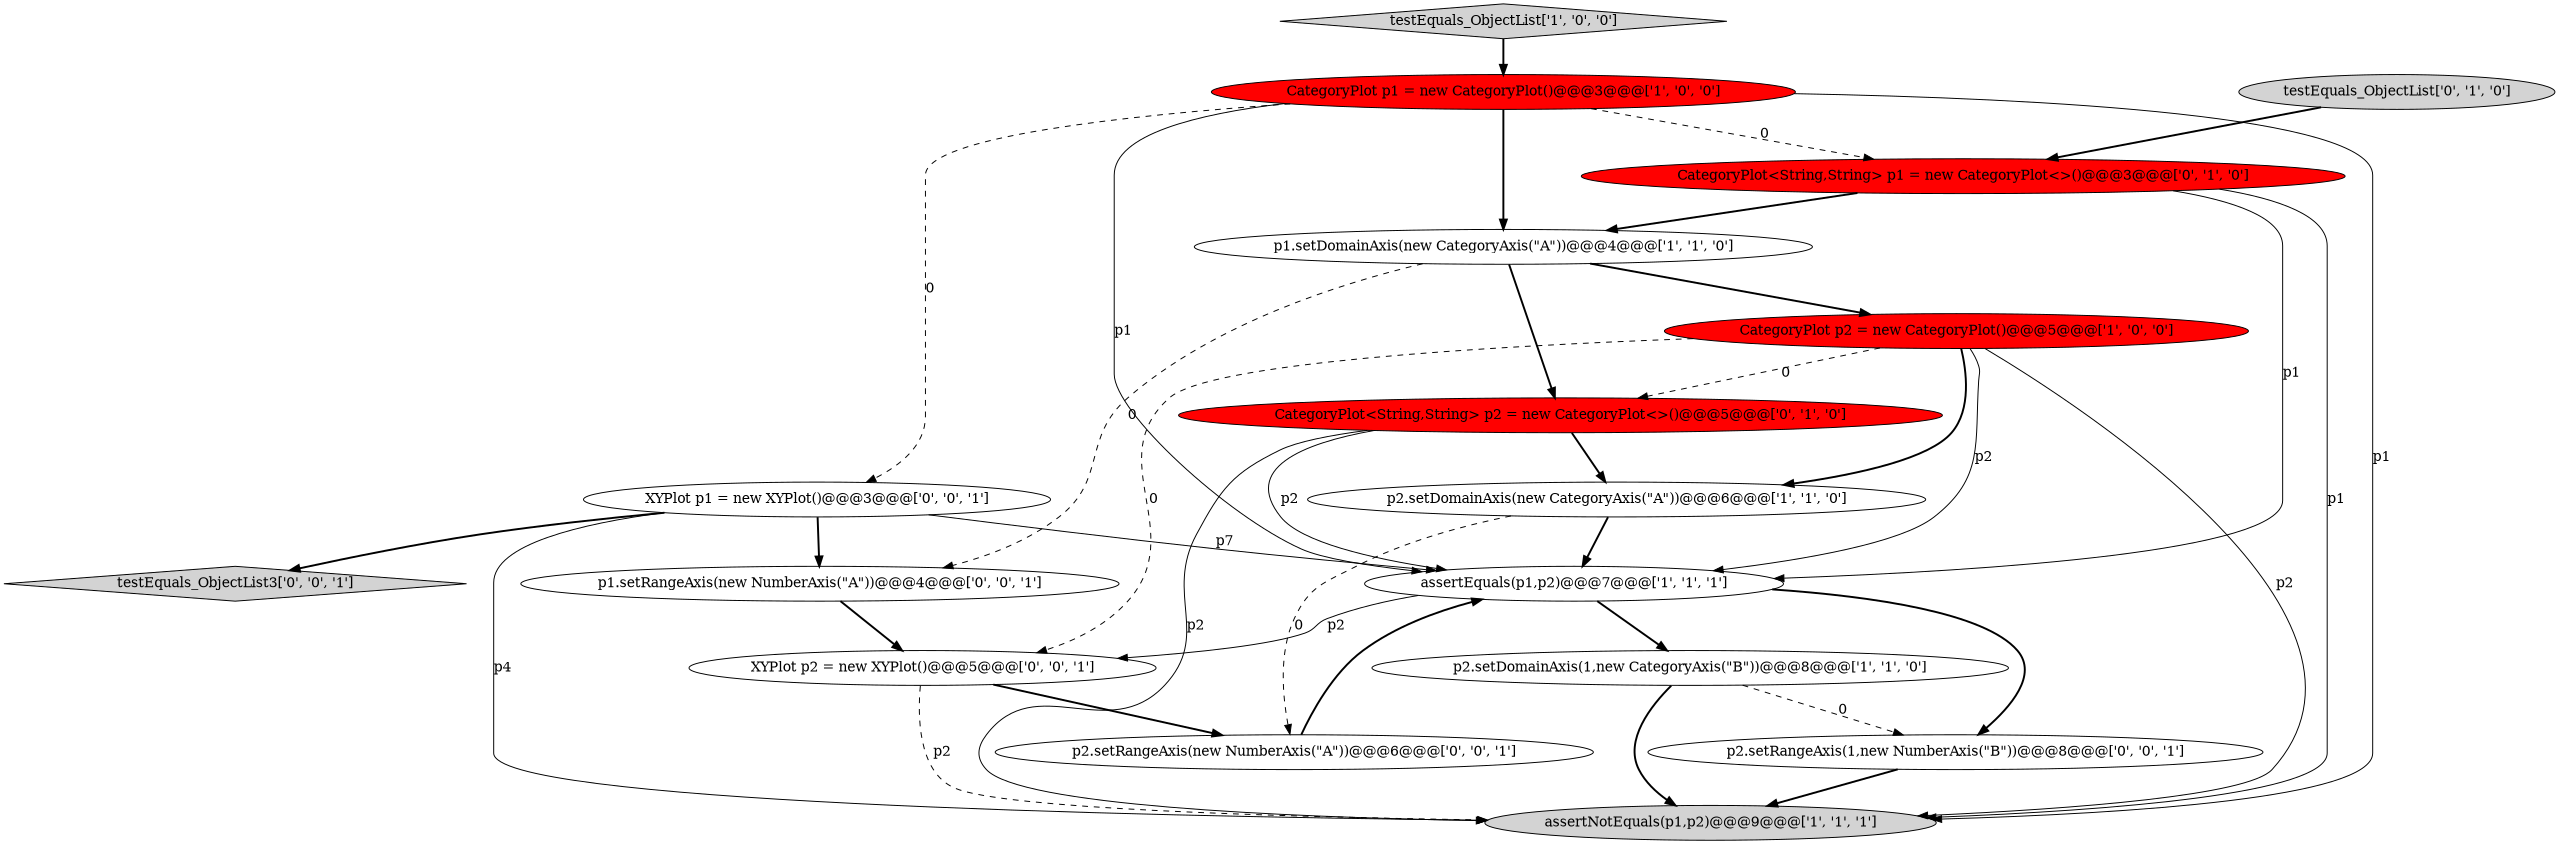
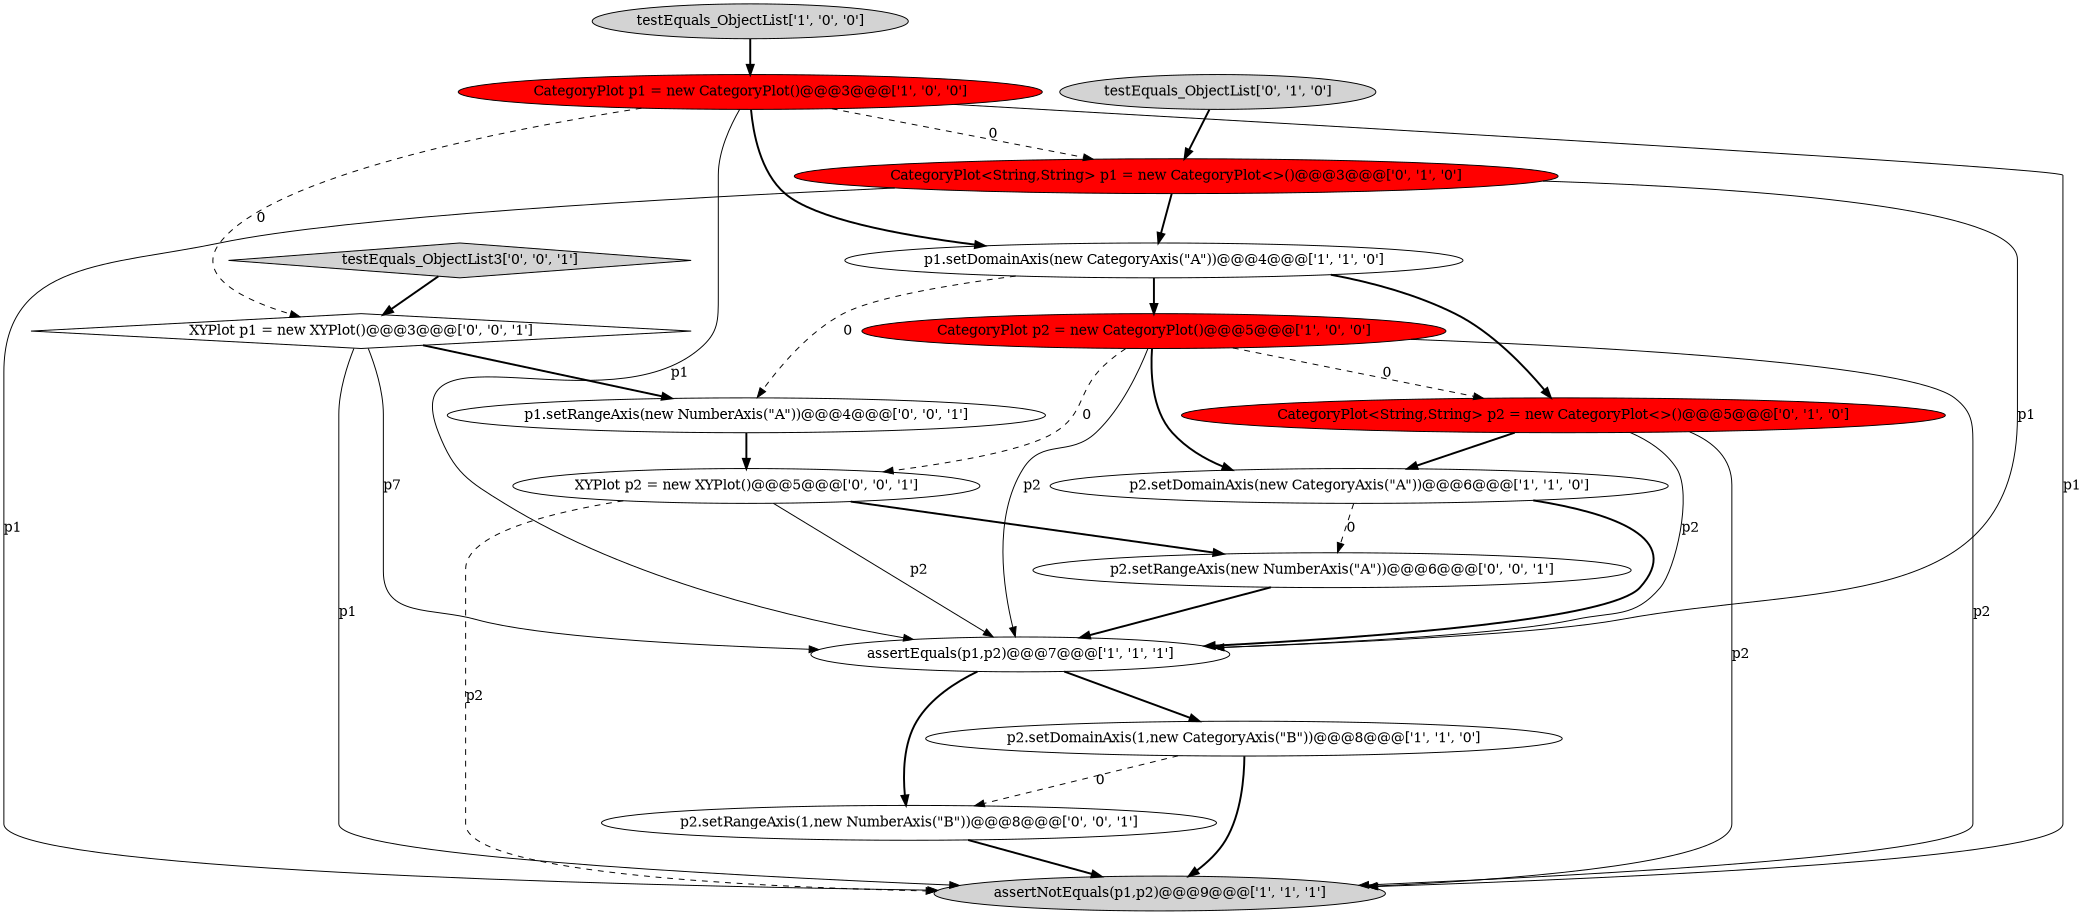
node "testEquals_ObjectList['1', '0', '0']": shape diamond -> ellipse
node "XYPlot p1 = new XYPlot()@@@3@@@['0', '0', '1']": shape ellipse -> diamond
edge "XYPlot p1 = new XYPlot()@@@3@@@['0', '0', '1']" -> "testEquals_ObjectList3['0', '0', '1']": reversed
edge "assertEquals(p1,p2)@@@7@@@['1', '1', '1']" -> "XYPlot p2 = new XYPlot()@@@5@@@['0', '0', '1']": reversed
edge "XYPlot p1 = new XYPlot()@@@3@@@['0', '0', '1']" -> "assertNotEquals(p1,p2)@@@9@@@['1', '1', '1']": label "p4" -> "p1"
